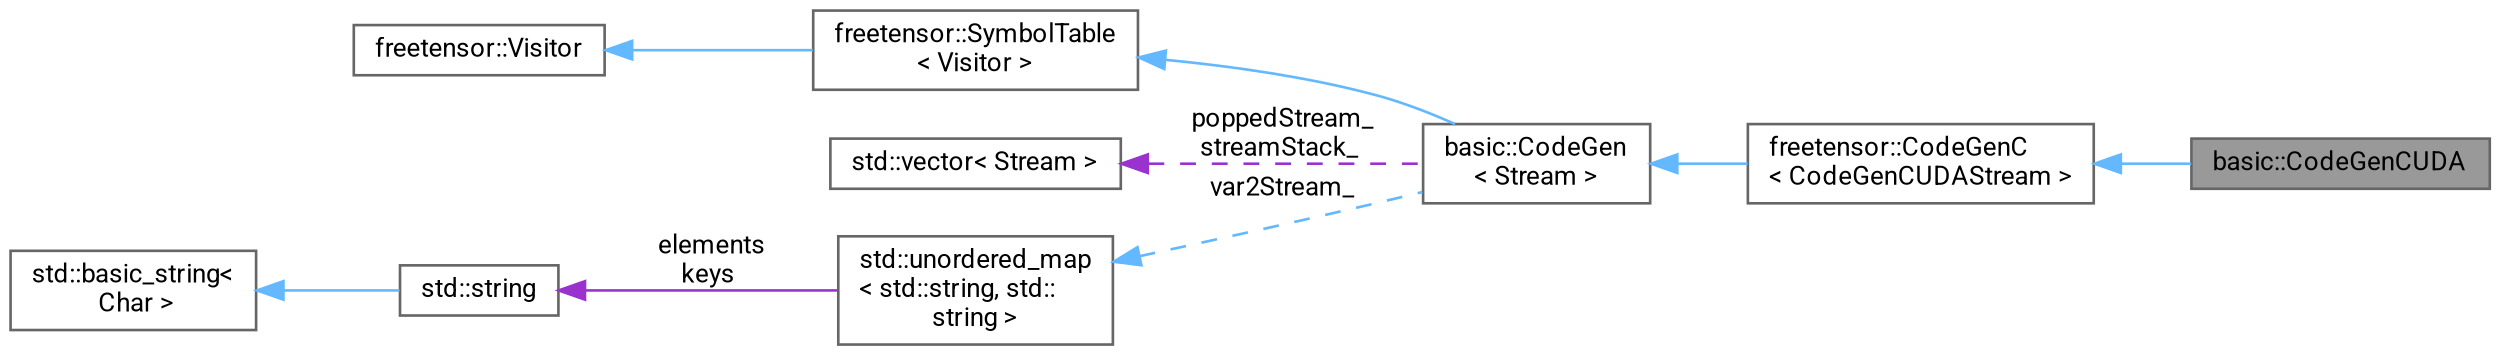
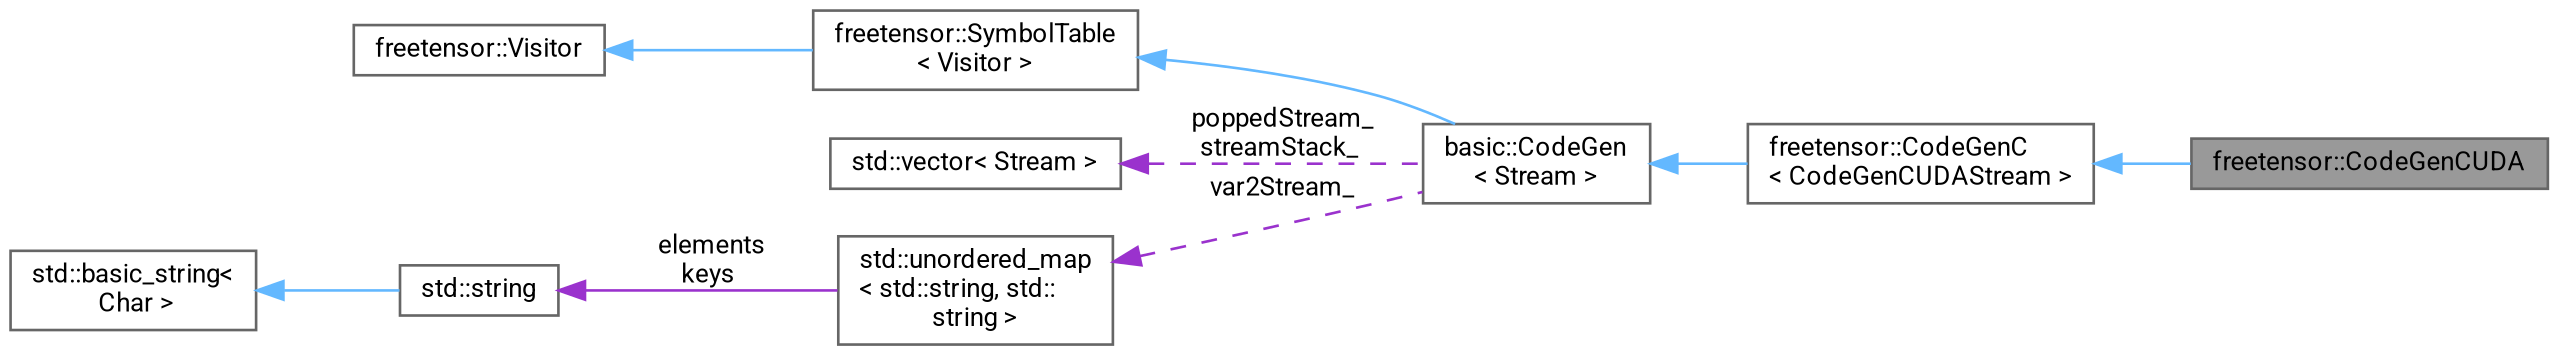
node "basic::CodeGenCUDA": label "basic::CodeGenCUDA" -> "freetensor::CodeGenCUDA"
edge "basic::CodeGen < Stream >" -> "std::unordered_map < std::string, std:: string >": color steelblue1 -> darkorchid3
